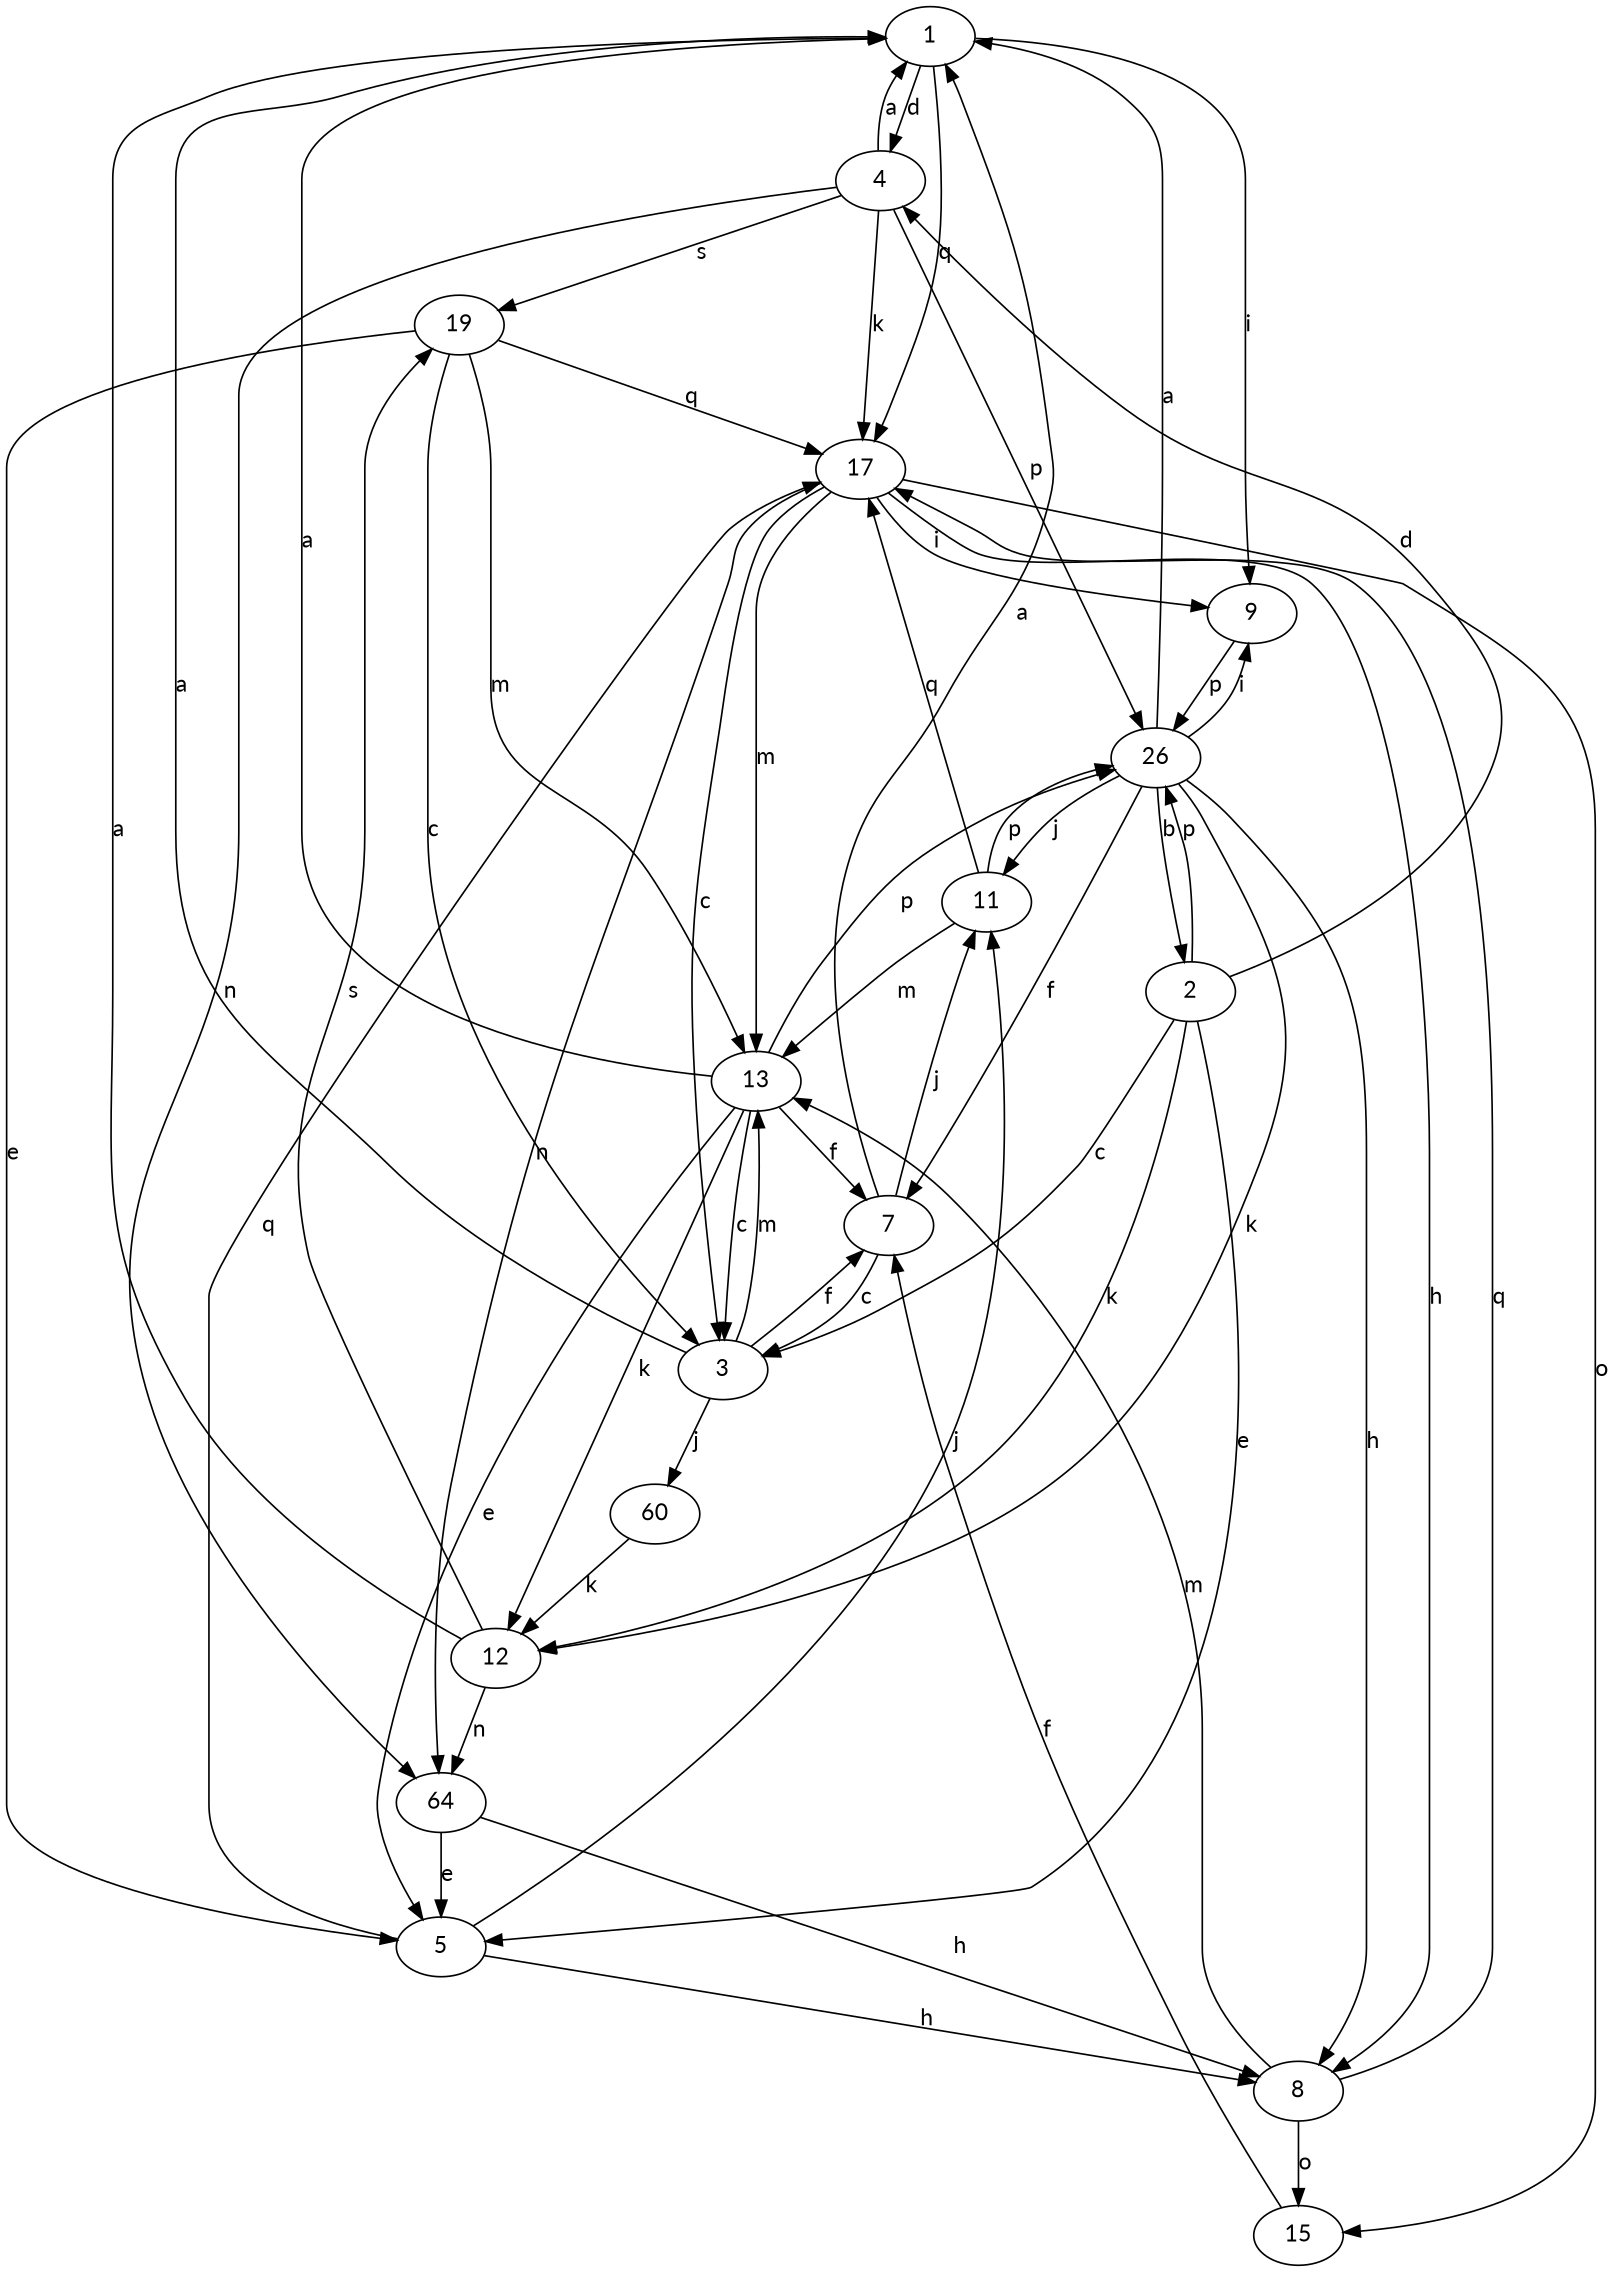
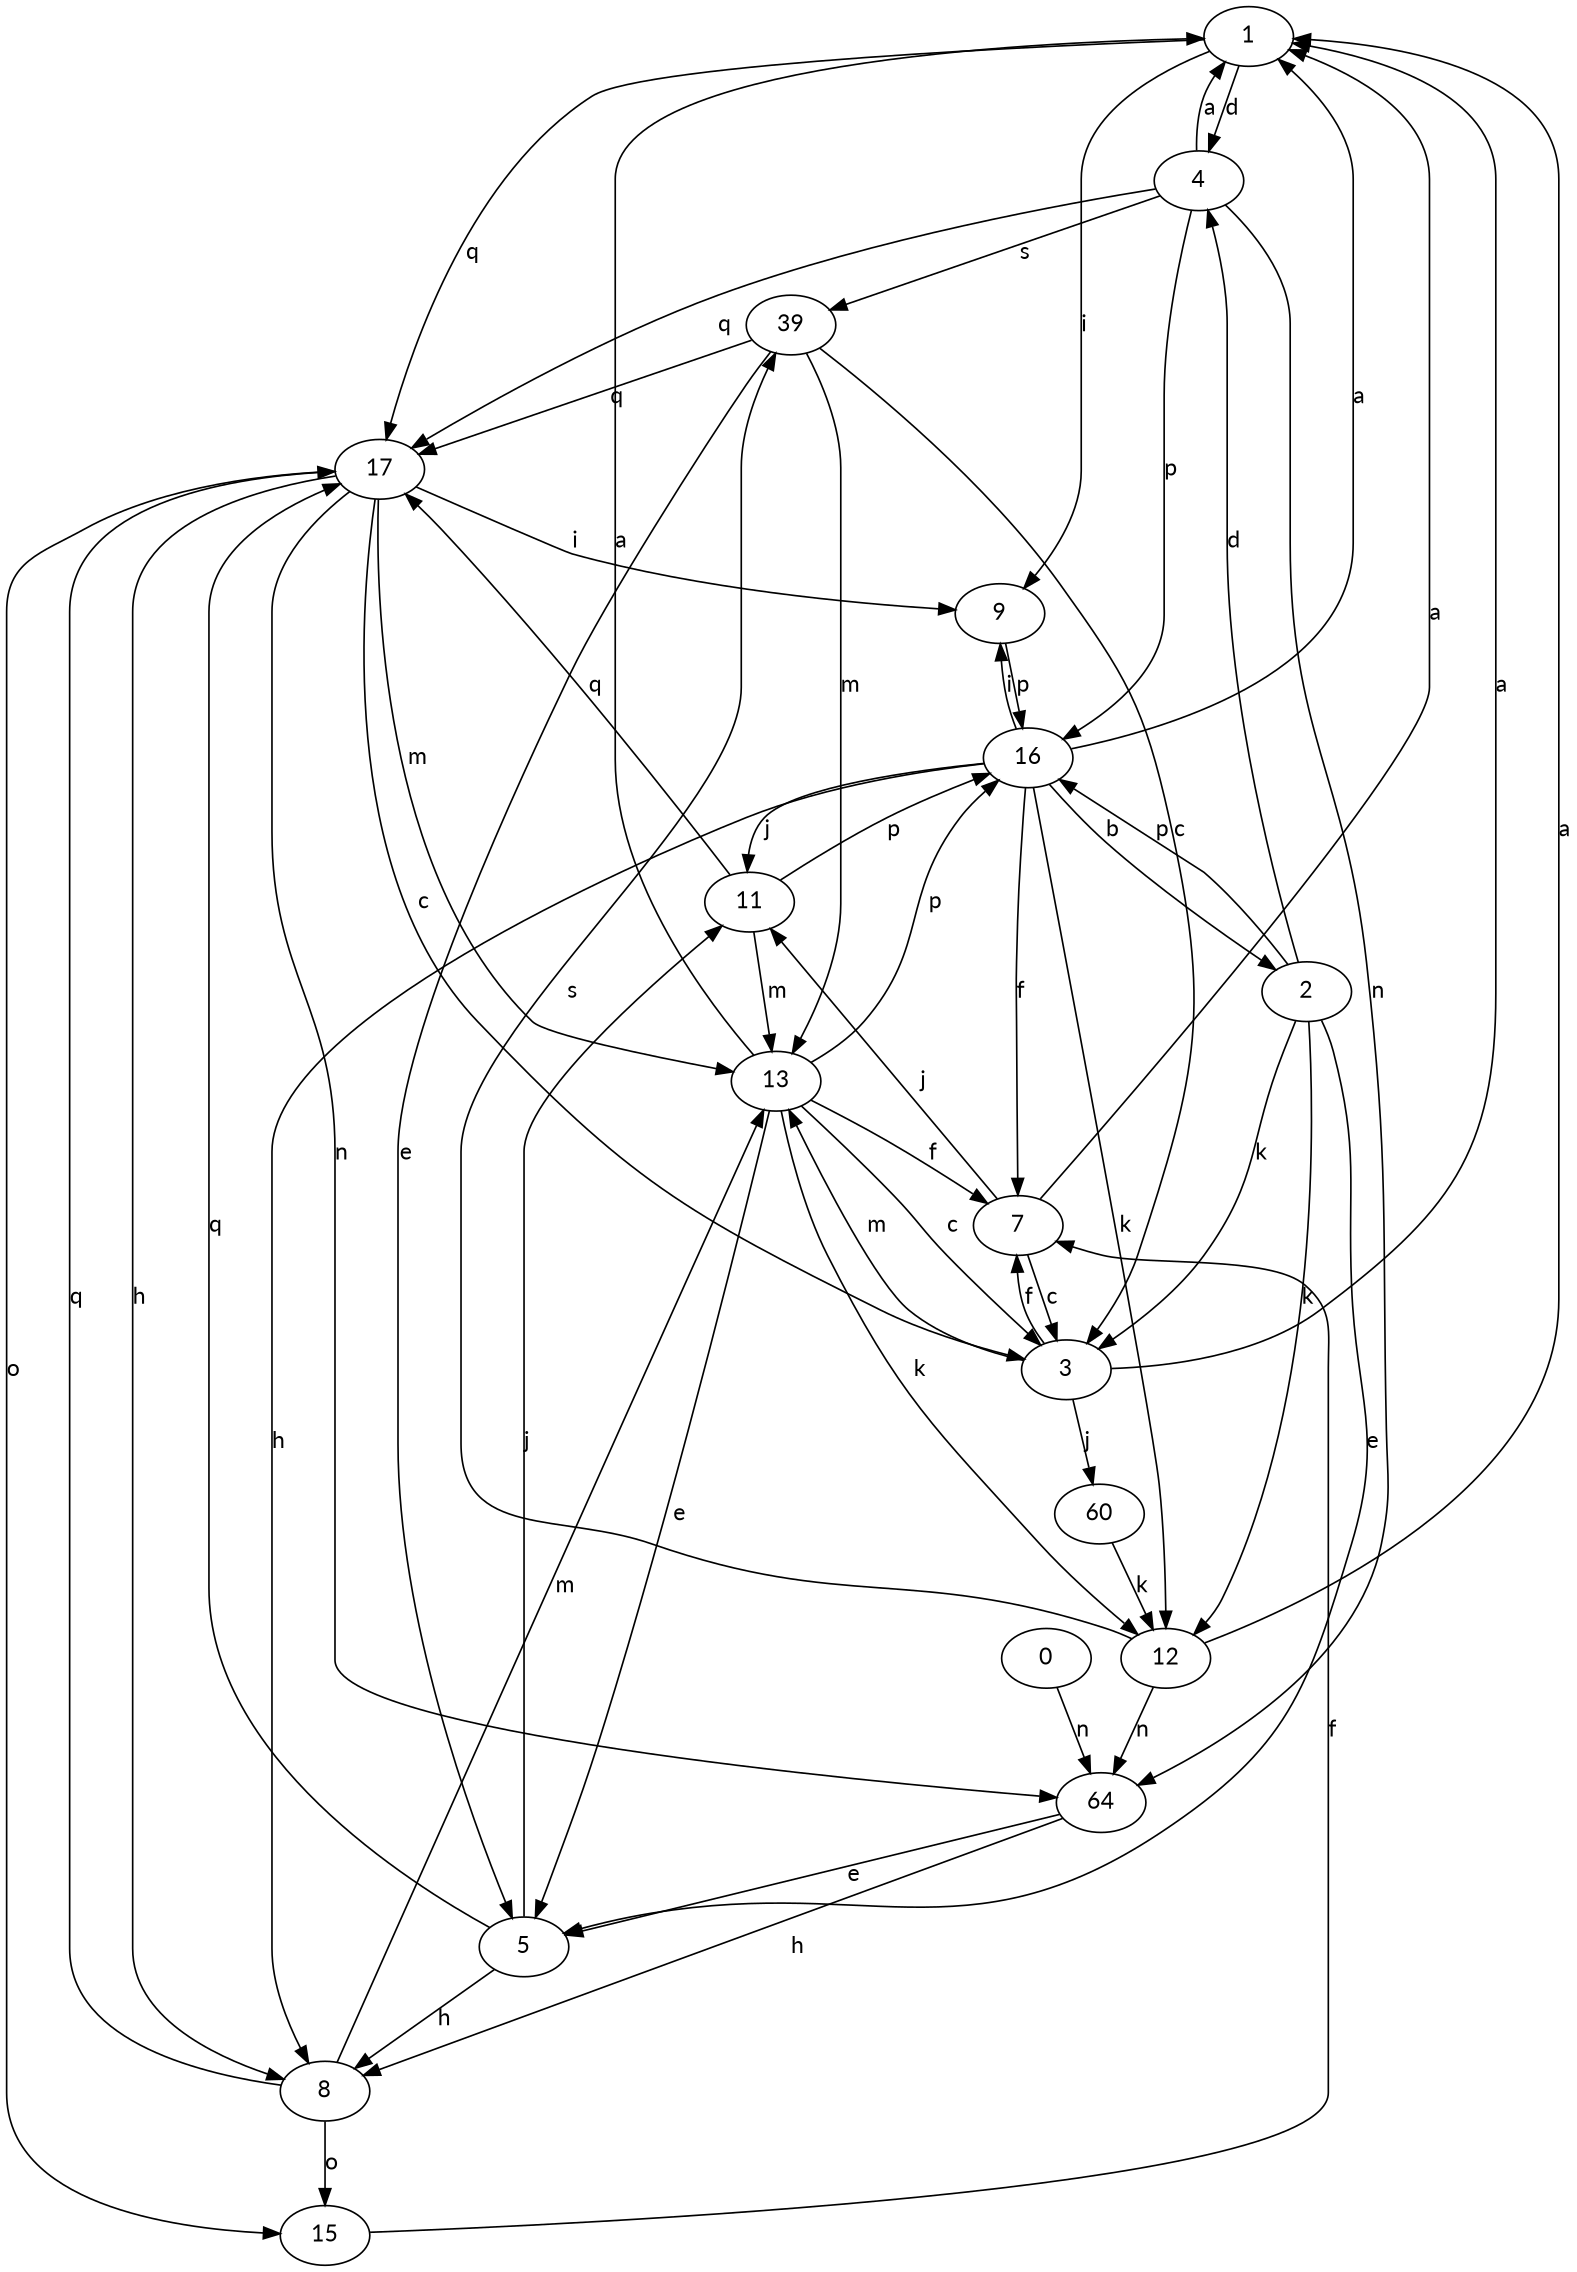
node "19": label "19" -> "39"
edge "4" -> "17": label "k" -> "q"
node "26": label "26" -> "16"
edge "2" -> "3": label "c" -> "k"
node "0": added
